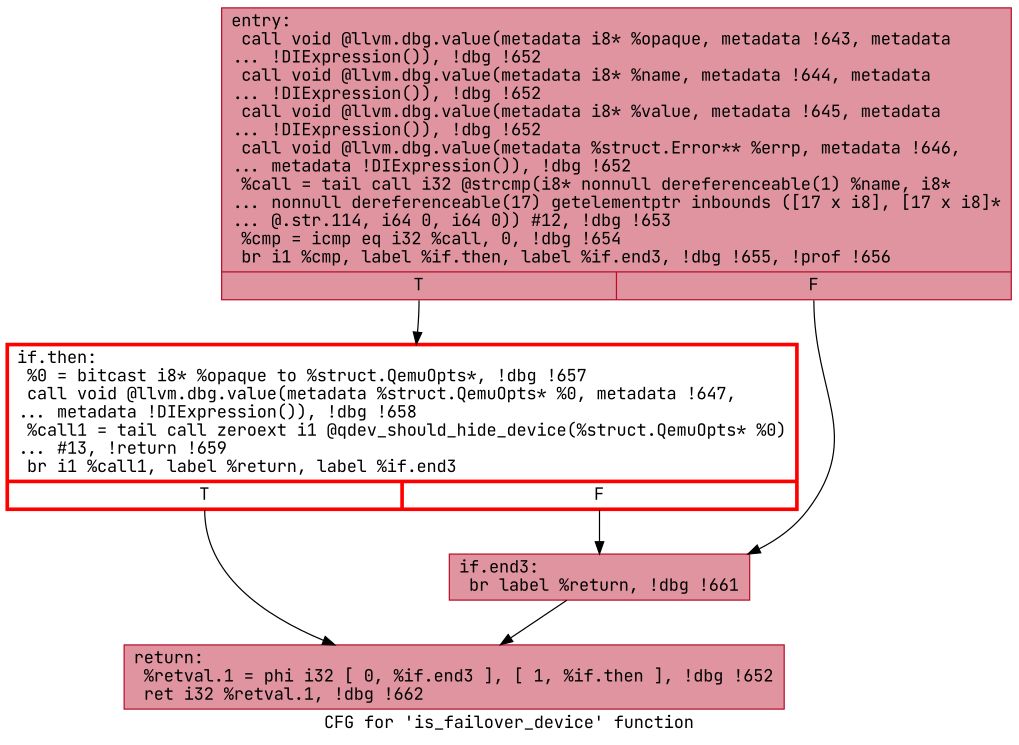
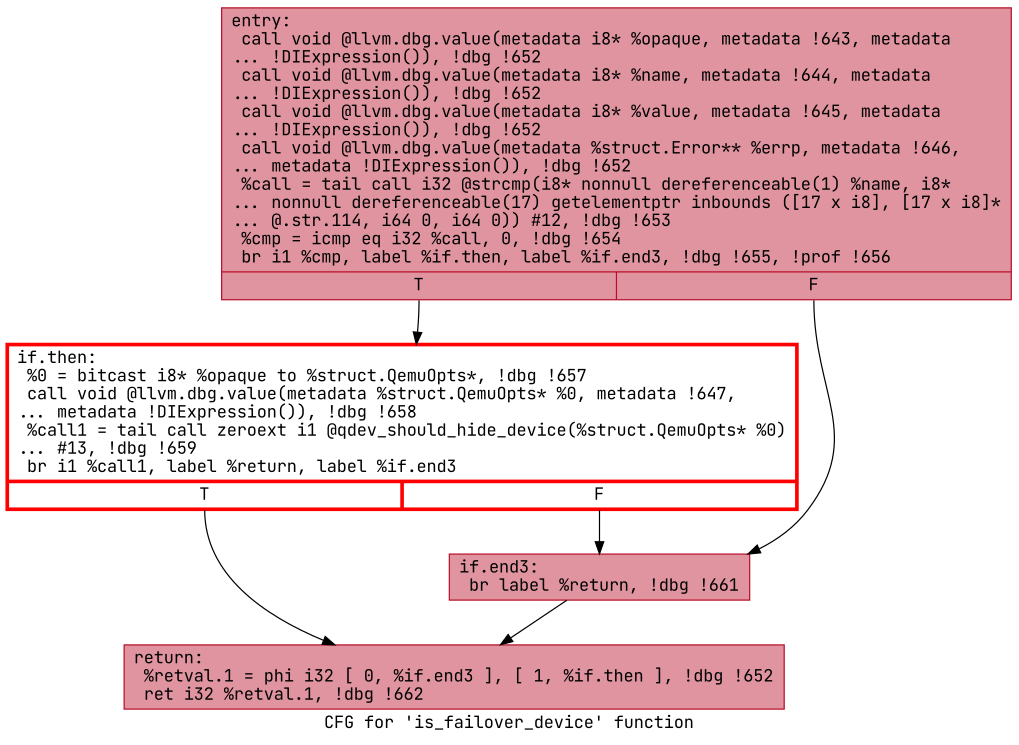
node "if.then:": text "... #13, !return !659" -> "... #13, !dbg !659"
